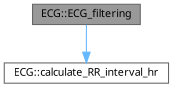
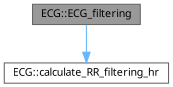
node "ECG::calculate_RR_interval_hr": label "ECG::calculate_RR_interval_hr" -> "ECG::calculate_RR_filtering_hr"
